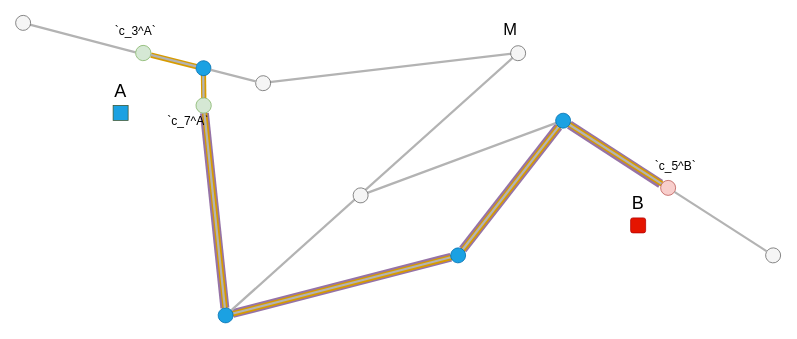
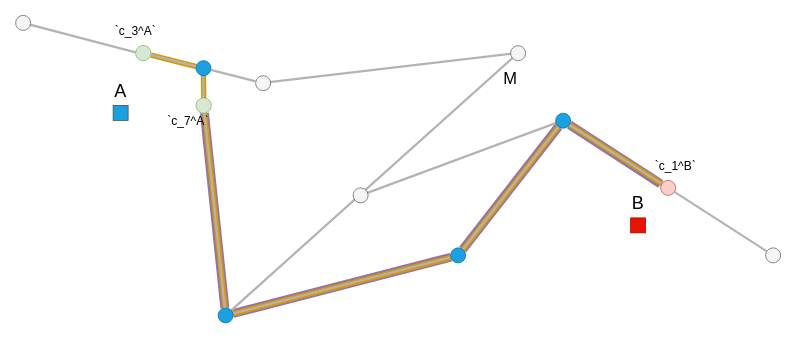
node "M": moved (510, 30) -> (510, 79)
node "`c_5^B`": label "`c_5^B`" -> "`c_1^B`"
node "B": shape rounded rectangle -> rectangle
